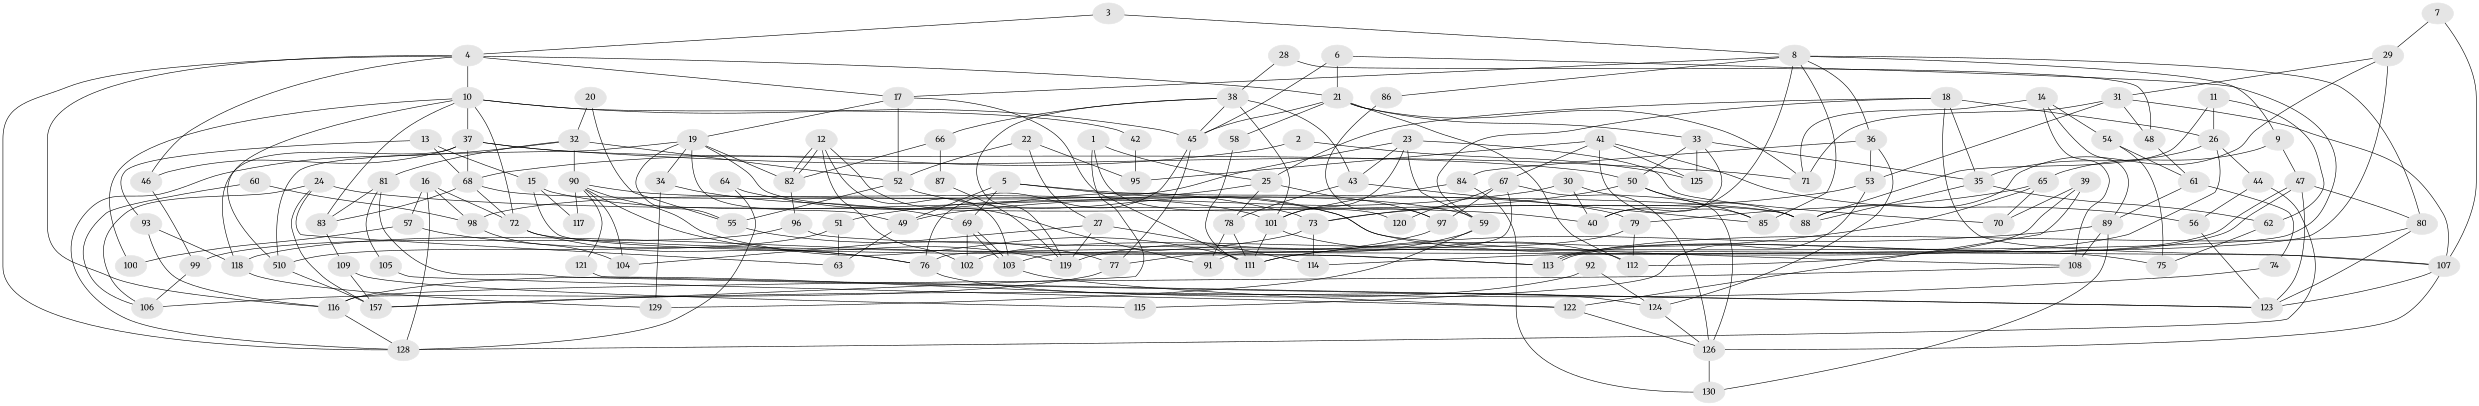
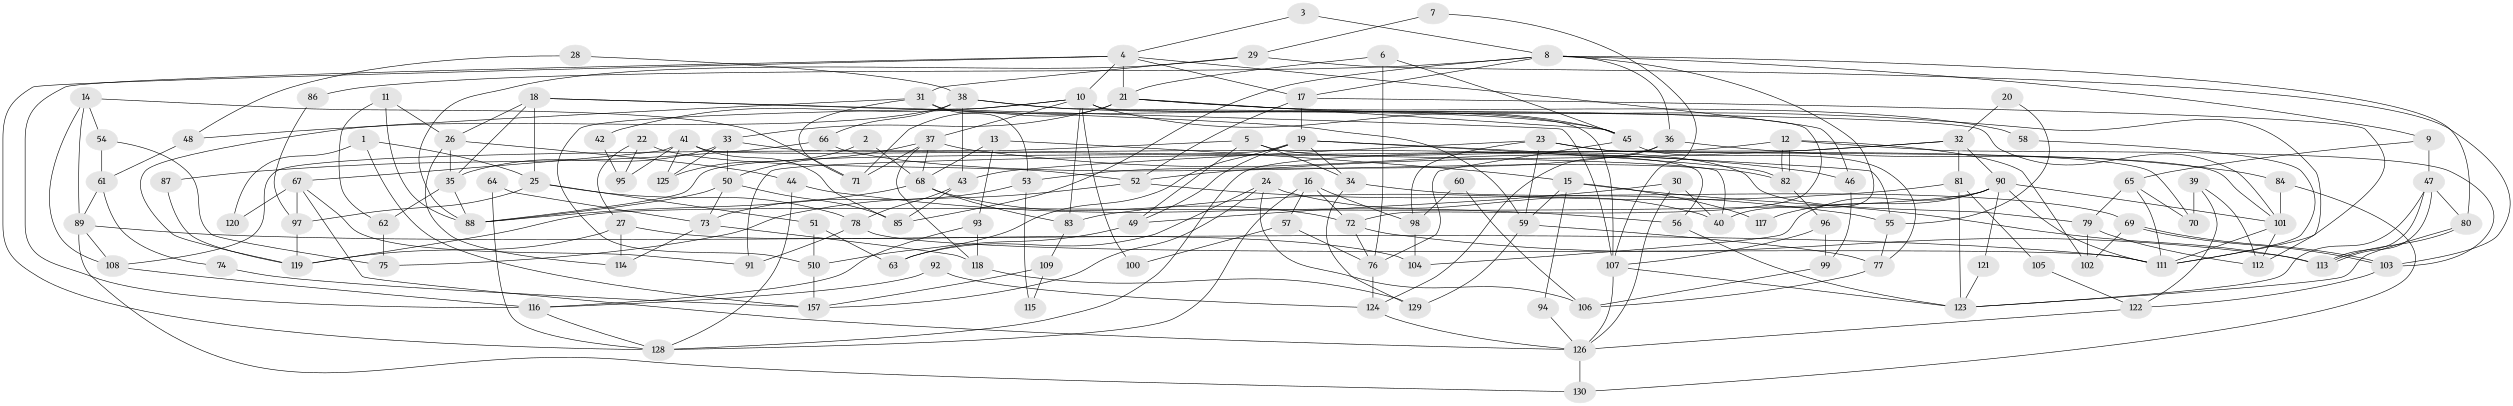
edge "5" -- "69": now "5" -- "34"
node "94": added
